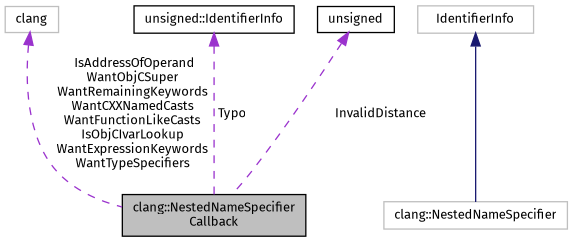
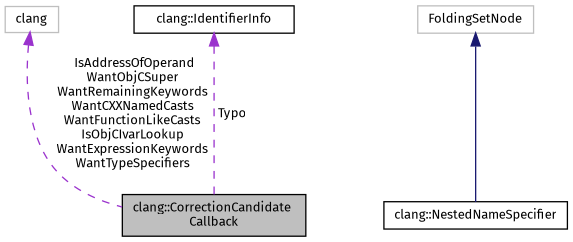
node "unsigned::IdentifierInfo": label "unsigned::IdentifierInfo" -> "clang::IdentifierInfo"
node "unsigned": removed
node "IdentifierInfo": label "IdentifierInfo" -> "FoldingSetNode"
node "clang::NestedNameSpecifier Callback": label "clang::NestedNameSpecifier Callback" -> "clang::CorrectionCandidate Callback"
node "clang::NestedNameSpecifier": color grey75 -> black
